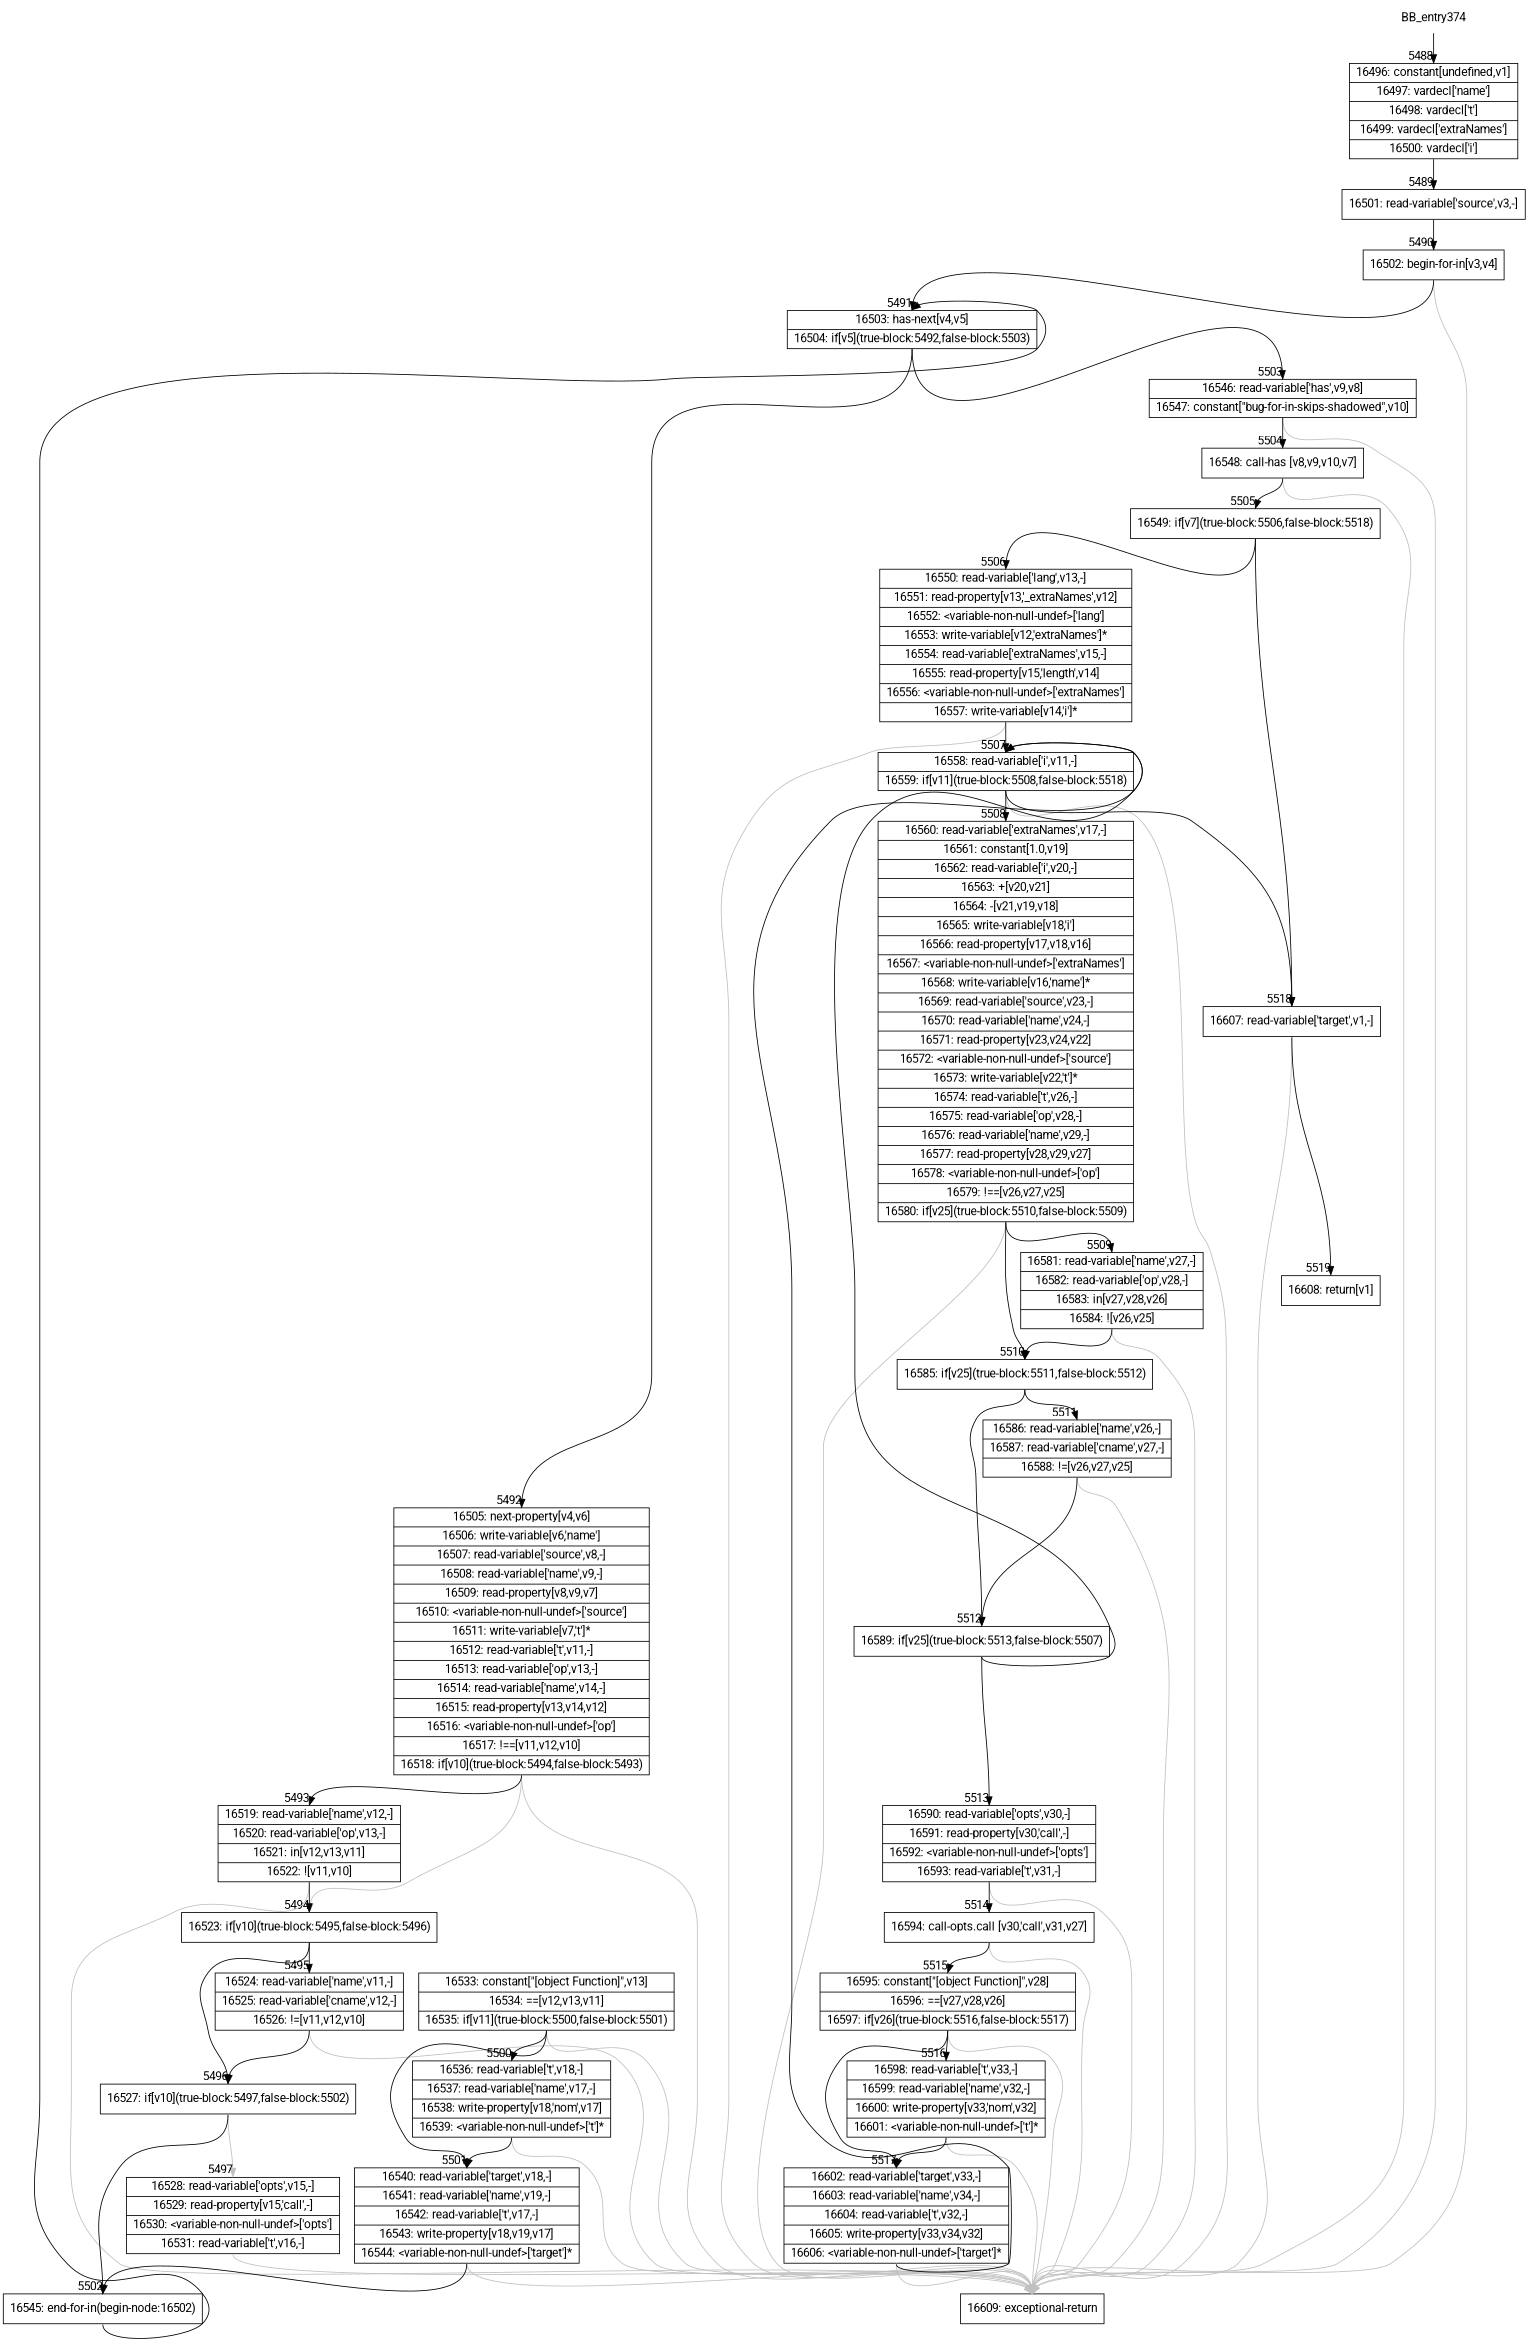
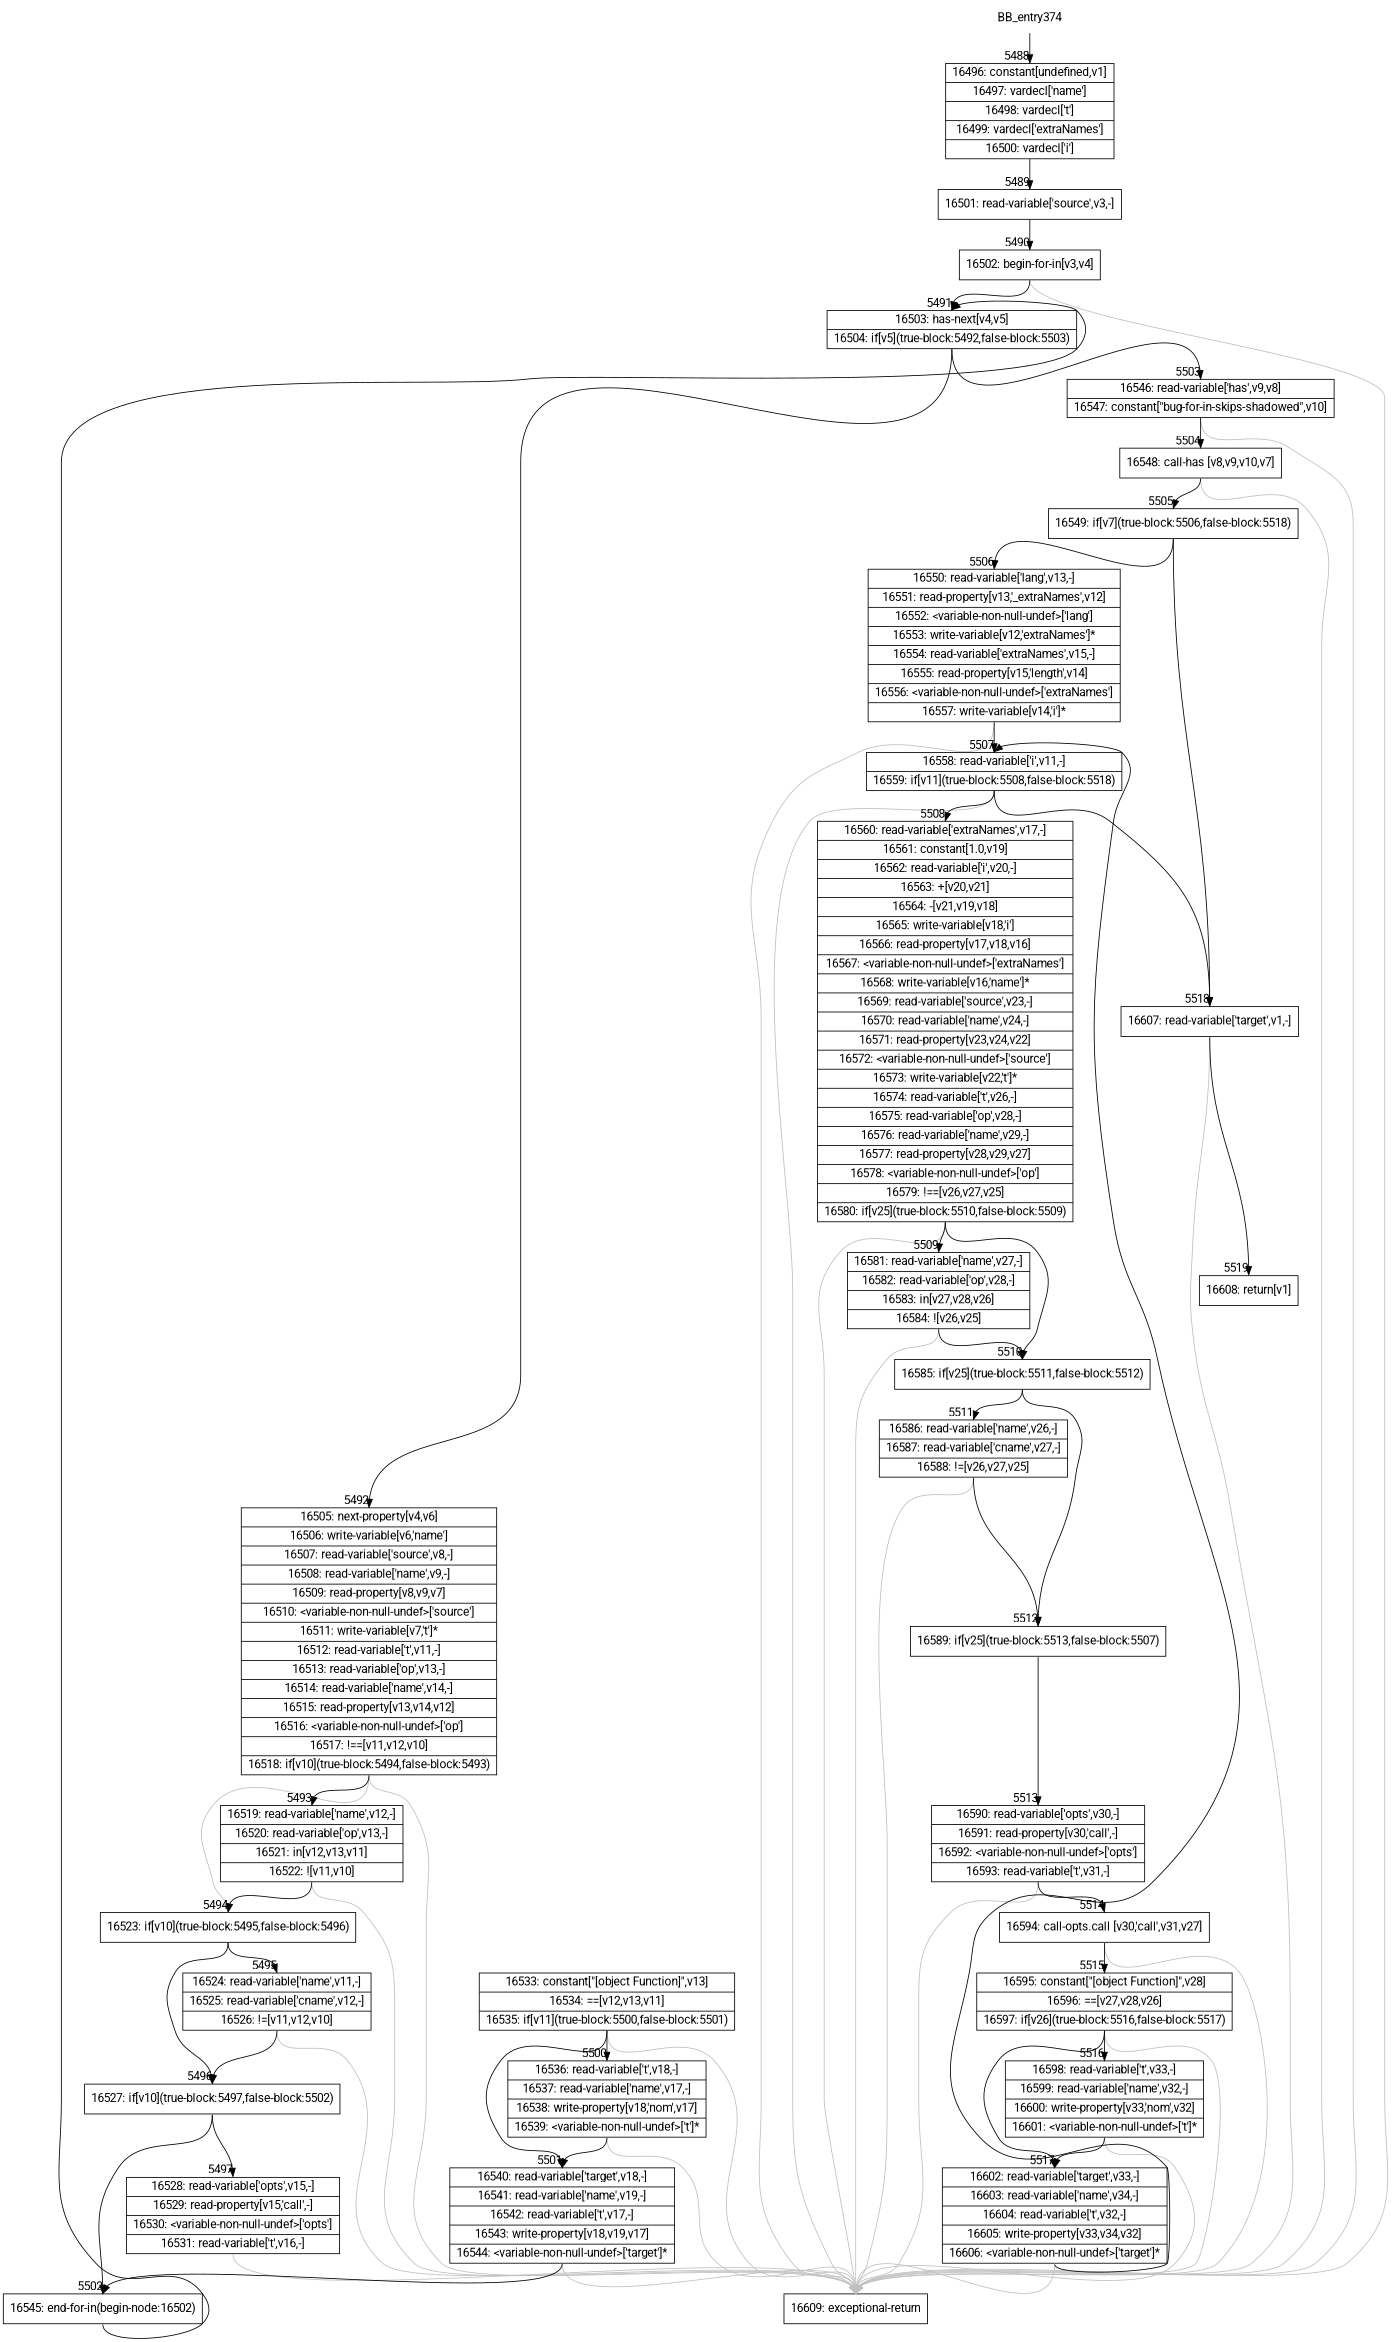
edge "16589: if[v25](true-block:5513,false-block:5507)" -> "16558: read-variable['i',v11,-]": removed
edge "16527: if[v10](true-block:5497,false-block:5502)" -> "16528: read-variable['opts',v15,-]": color gray -> black
